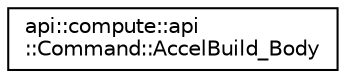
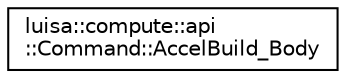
node "api::compute::api ::Command::AccelBuild_Body": label "api::compute::api ::Command::AccelBuild_Body" -> "luisa::compute::api ::Command::AccelBuild_Body"
